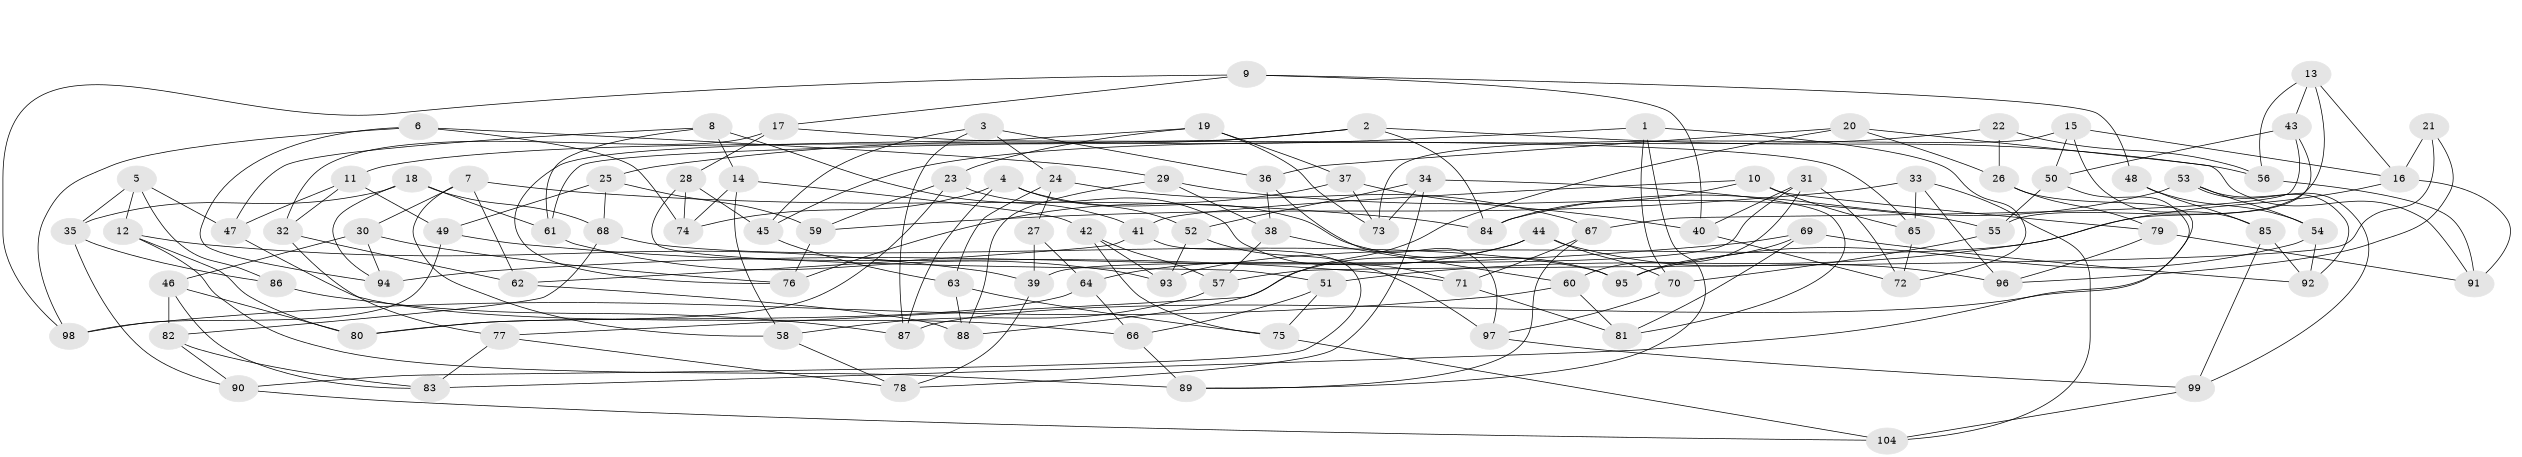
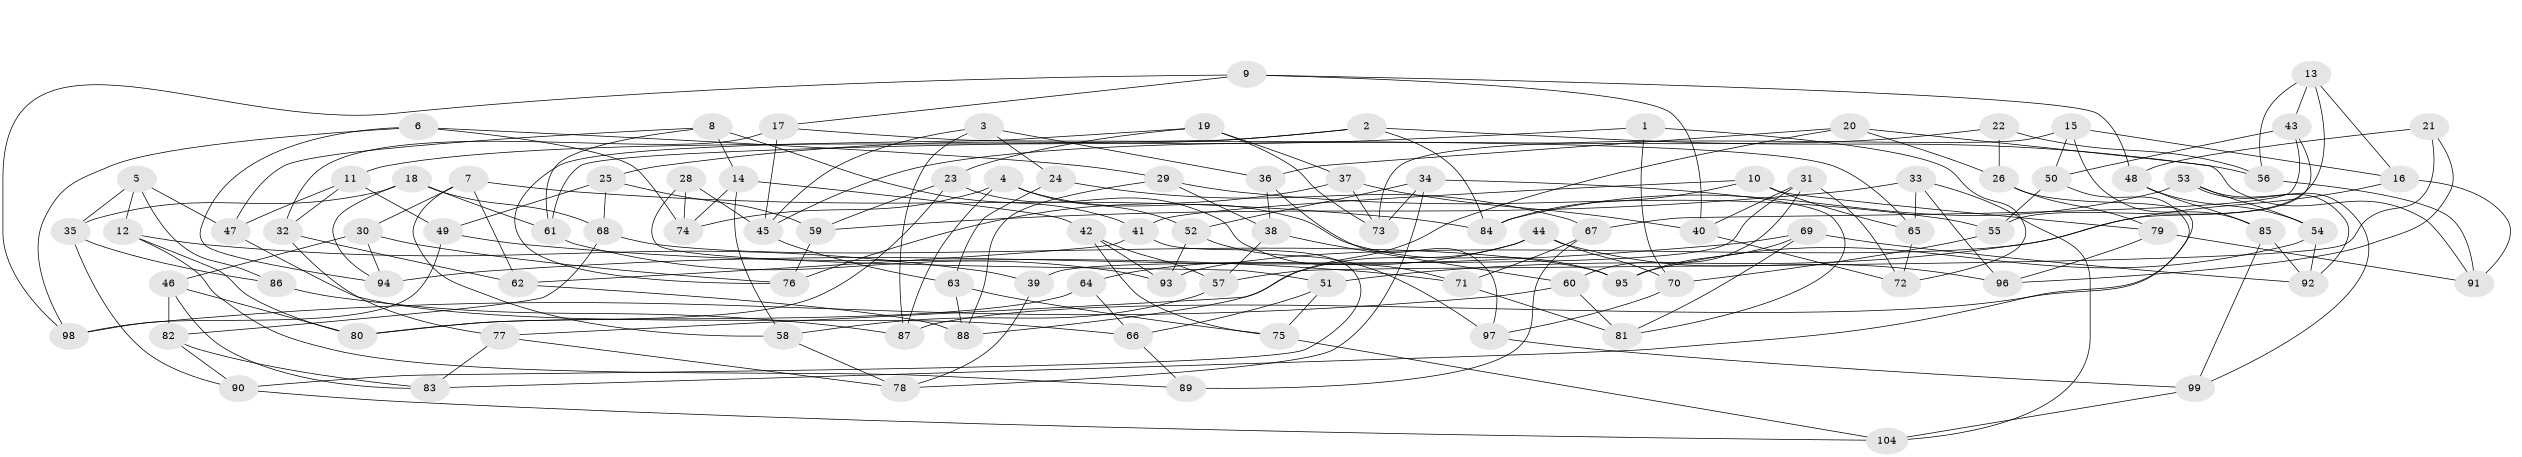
edge "17" -- "28": now "17" -- "45"
edge "21" -- "16": now "21" -- "48"
node "27": removed
edge "1" -- "89": removed
